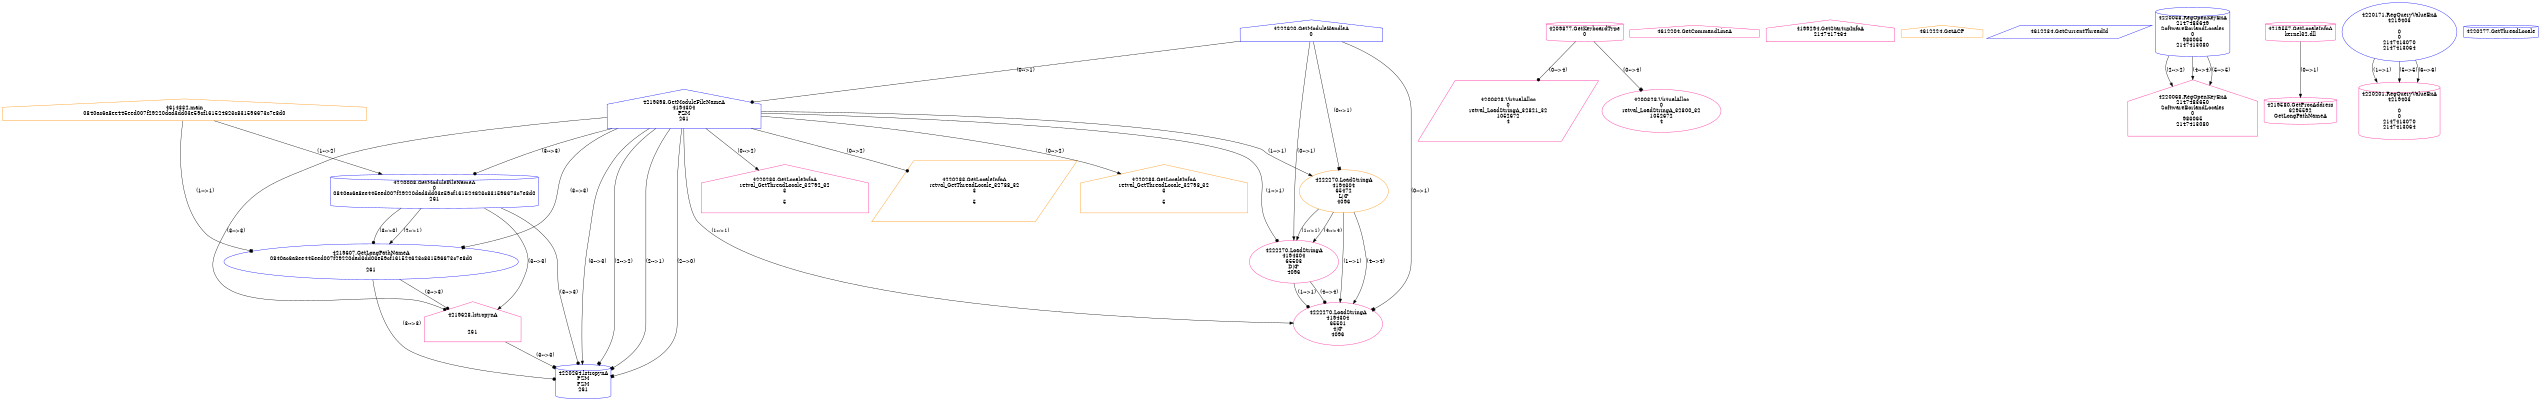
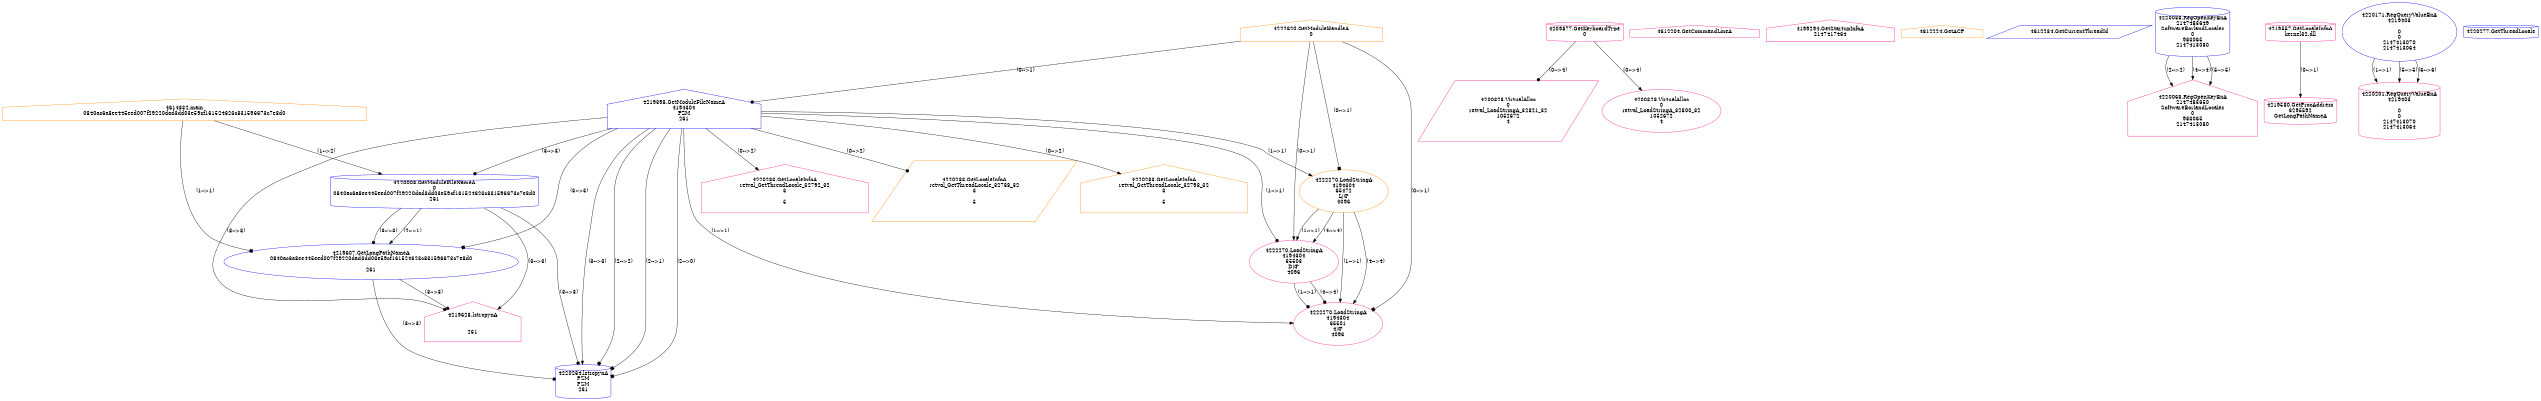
node "4222620.GetModuleHandleA 0": color blue -> darkorange
edge "4209877.GetKeyboardType 0" -> "4200328.VirtualAlloc 0 retval_LoadStringA_32800_32 1052672 4": arrowhead box -> normal
edge "4219628.lstrcpynA 261" -> "4220264.lstrcpynA PZM PZM 261": removed, label "(3-->3)"
